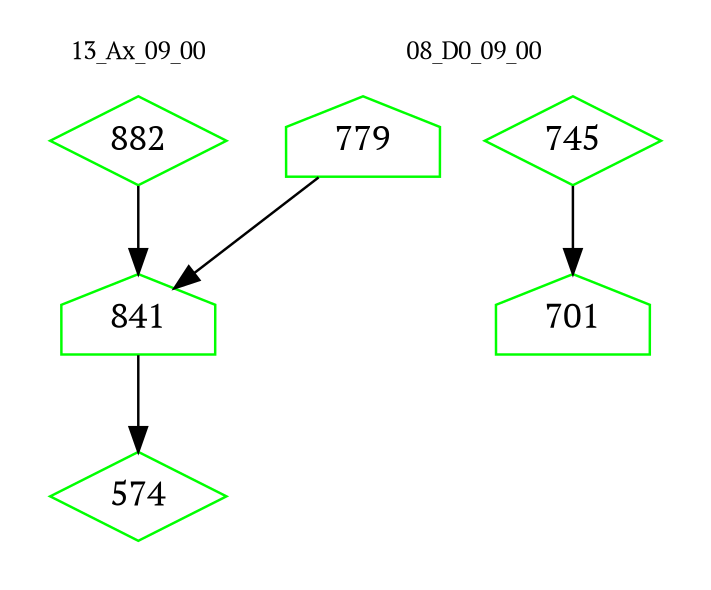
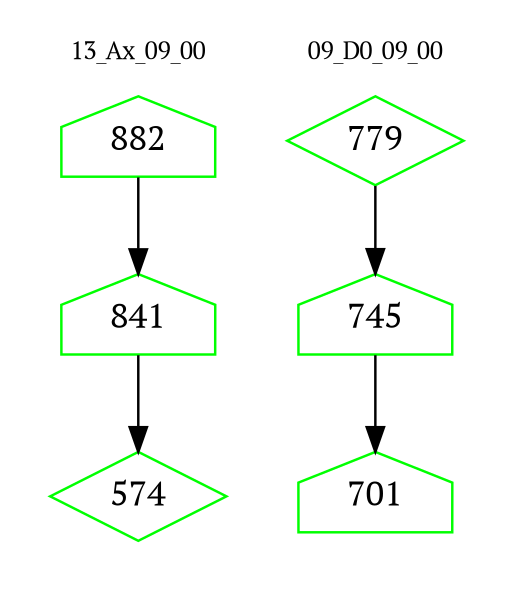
cluster "08_D0_09_00": label "08_D0_09_00" -> "09_D0_09_00"
node "882": shape diamond -> house
node "779": shape house -> diamond
node "745": shape diamond -> house
edge "779" -> "841": now "779" -> "745"
